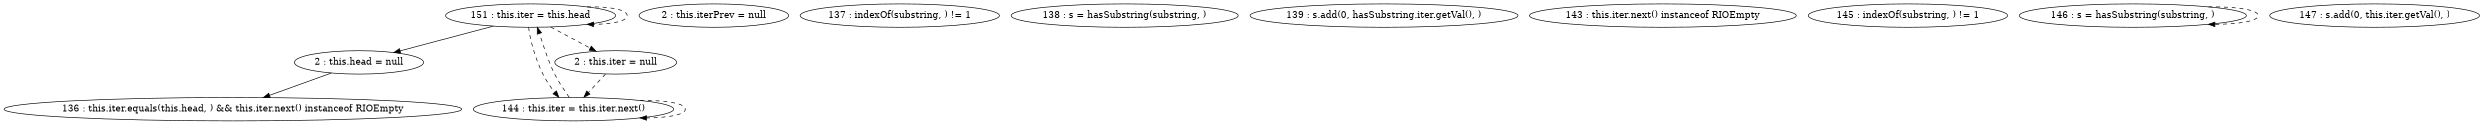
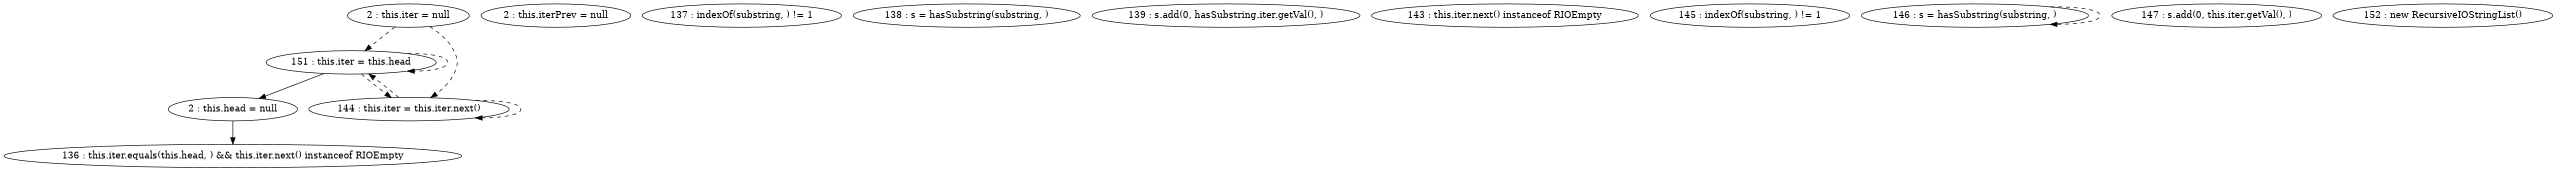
node "152 : new RecursiveIOStringList()": added
edge "151 : this.iter = this.head" -> "2 : this.iter = null": reversed
